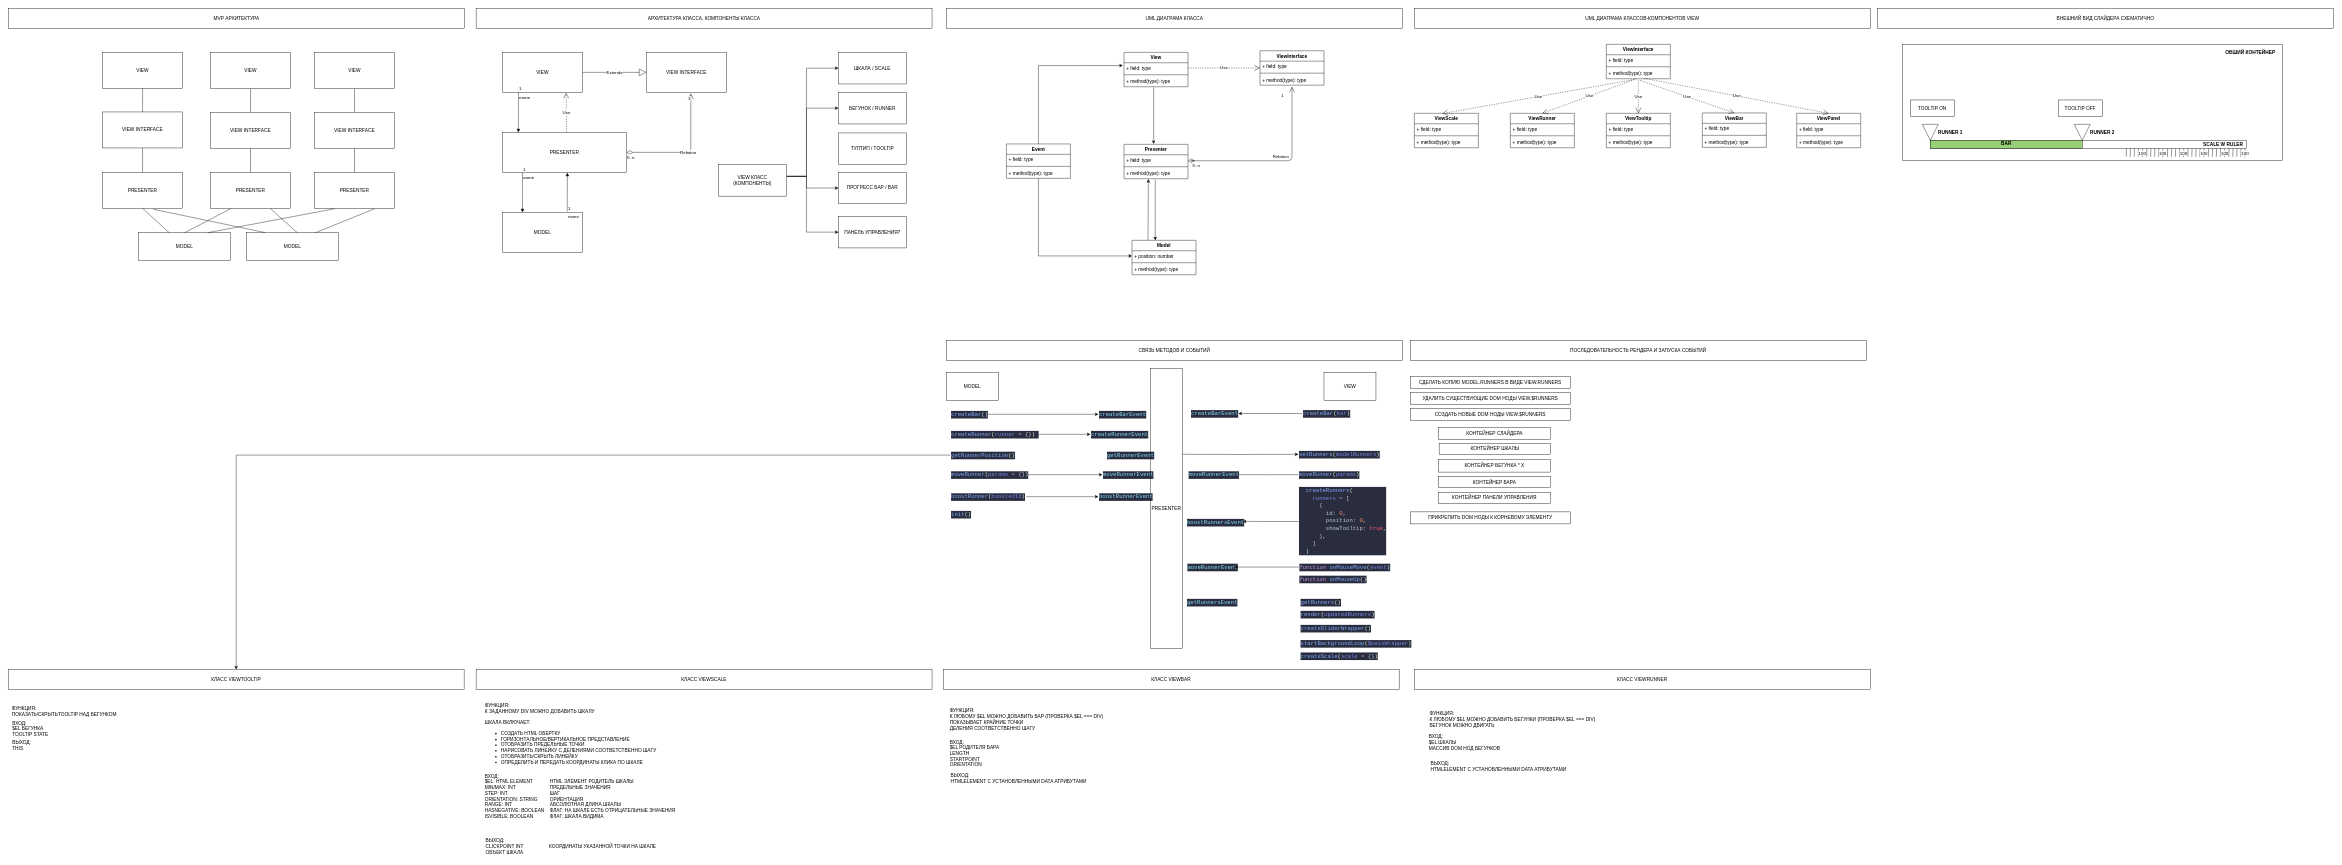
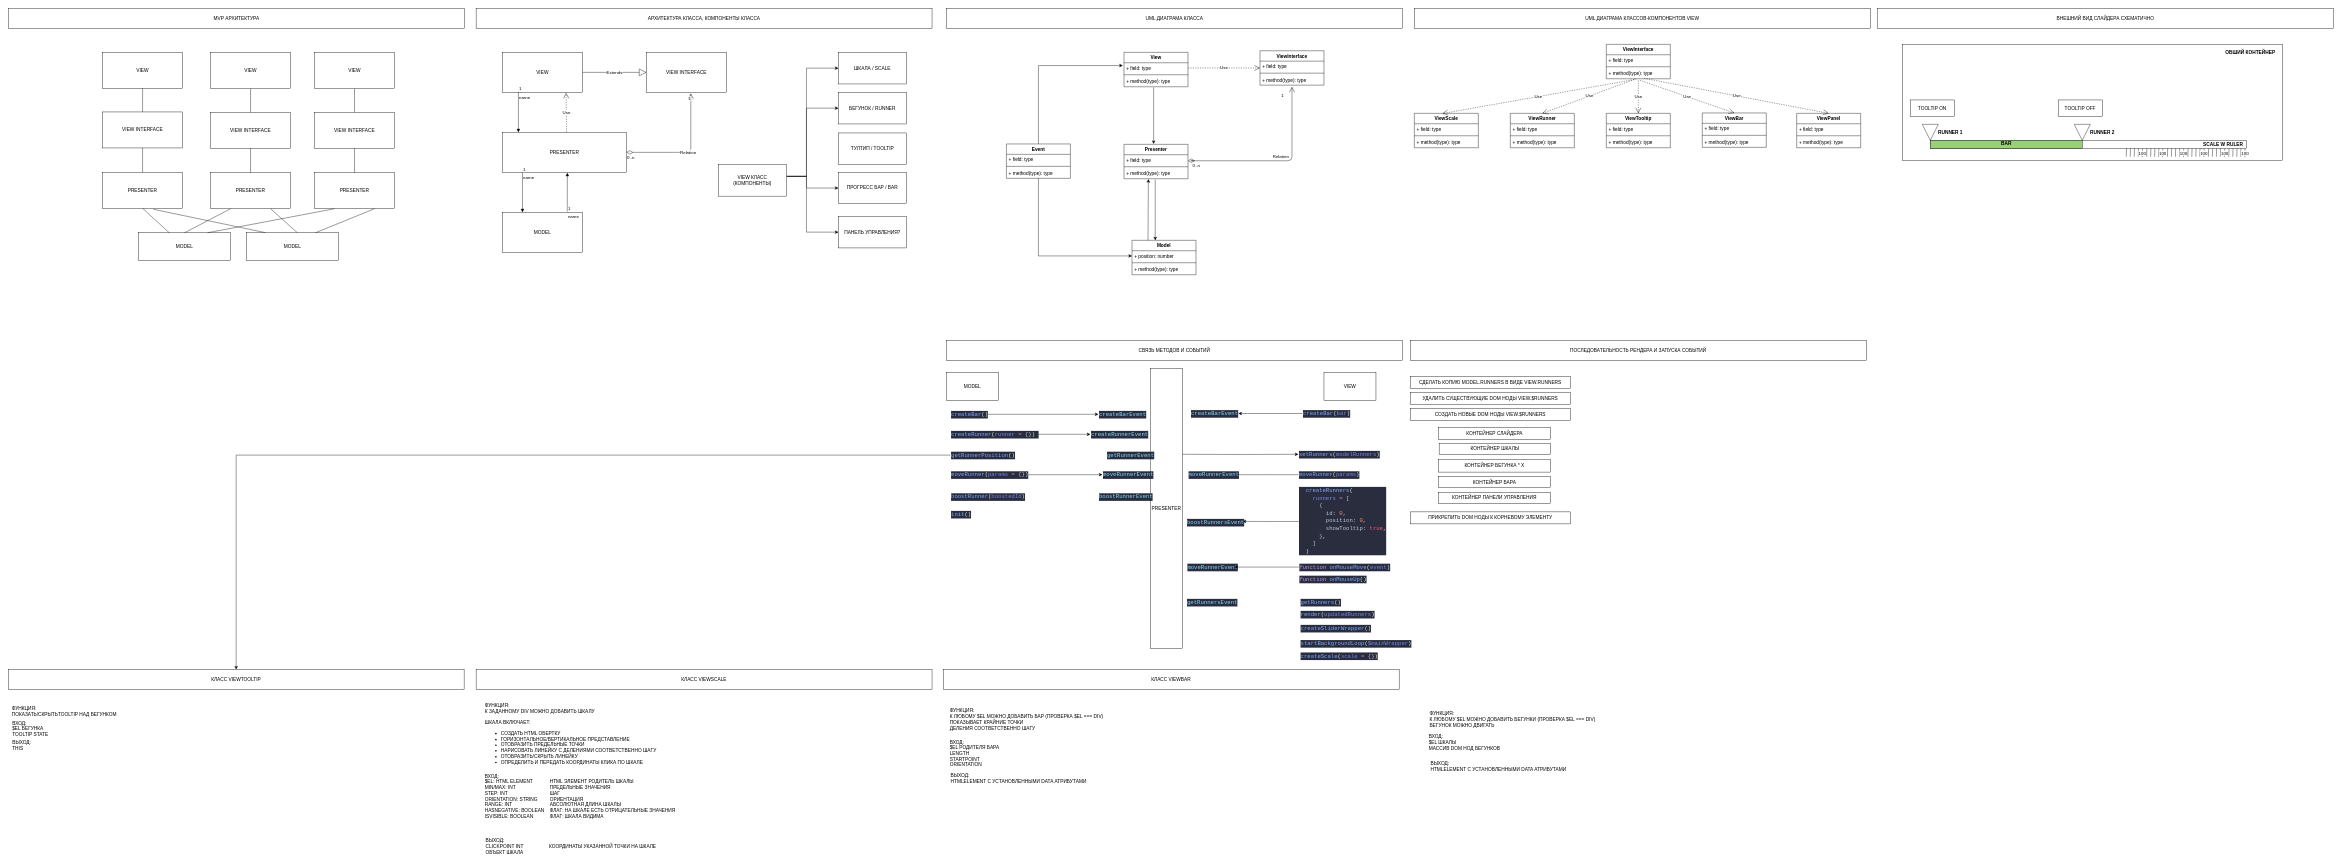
edge "boostRunner(boostedId)" -> "boostRunnerEvent": removed
node "КЛАСС VIEWRUNNER": removed
